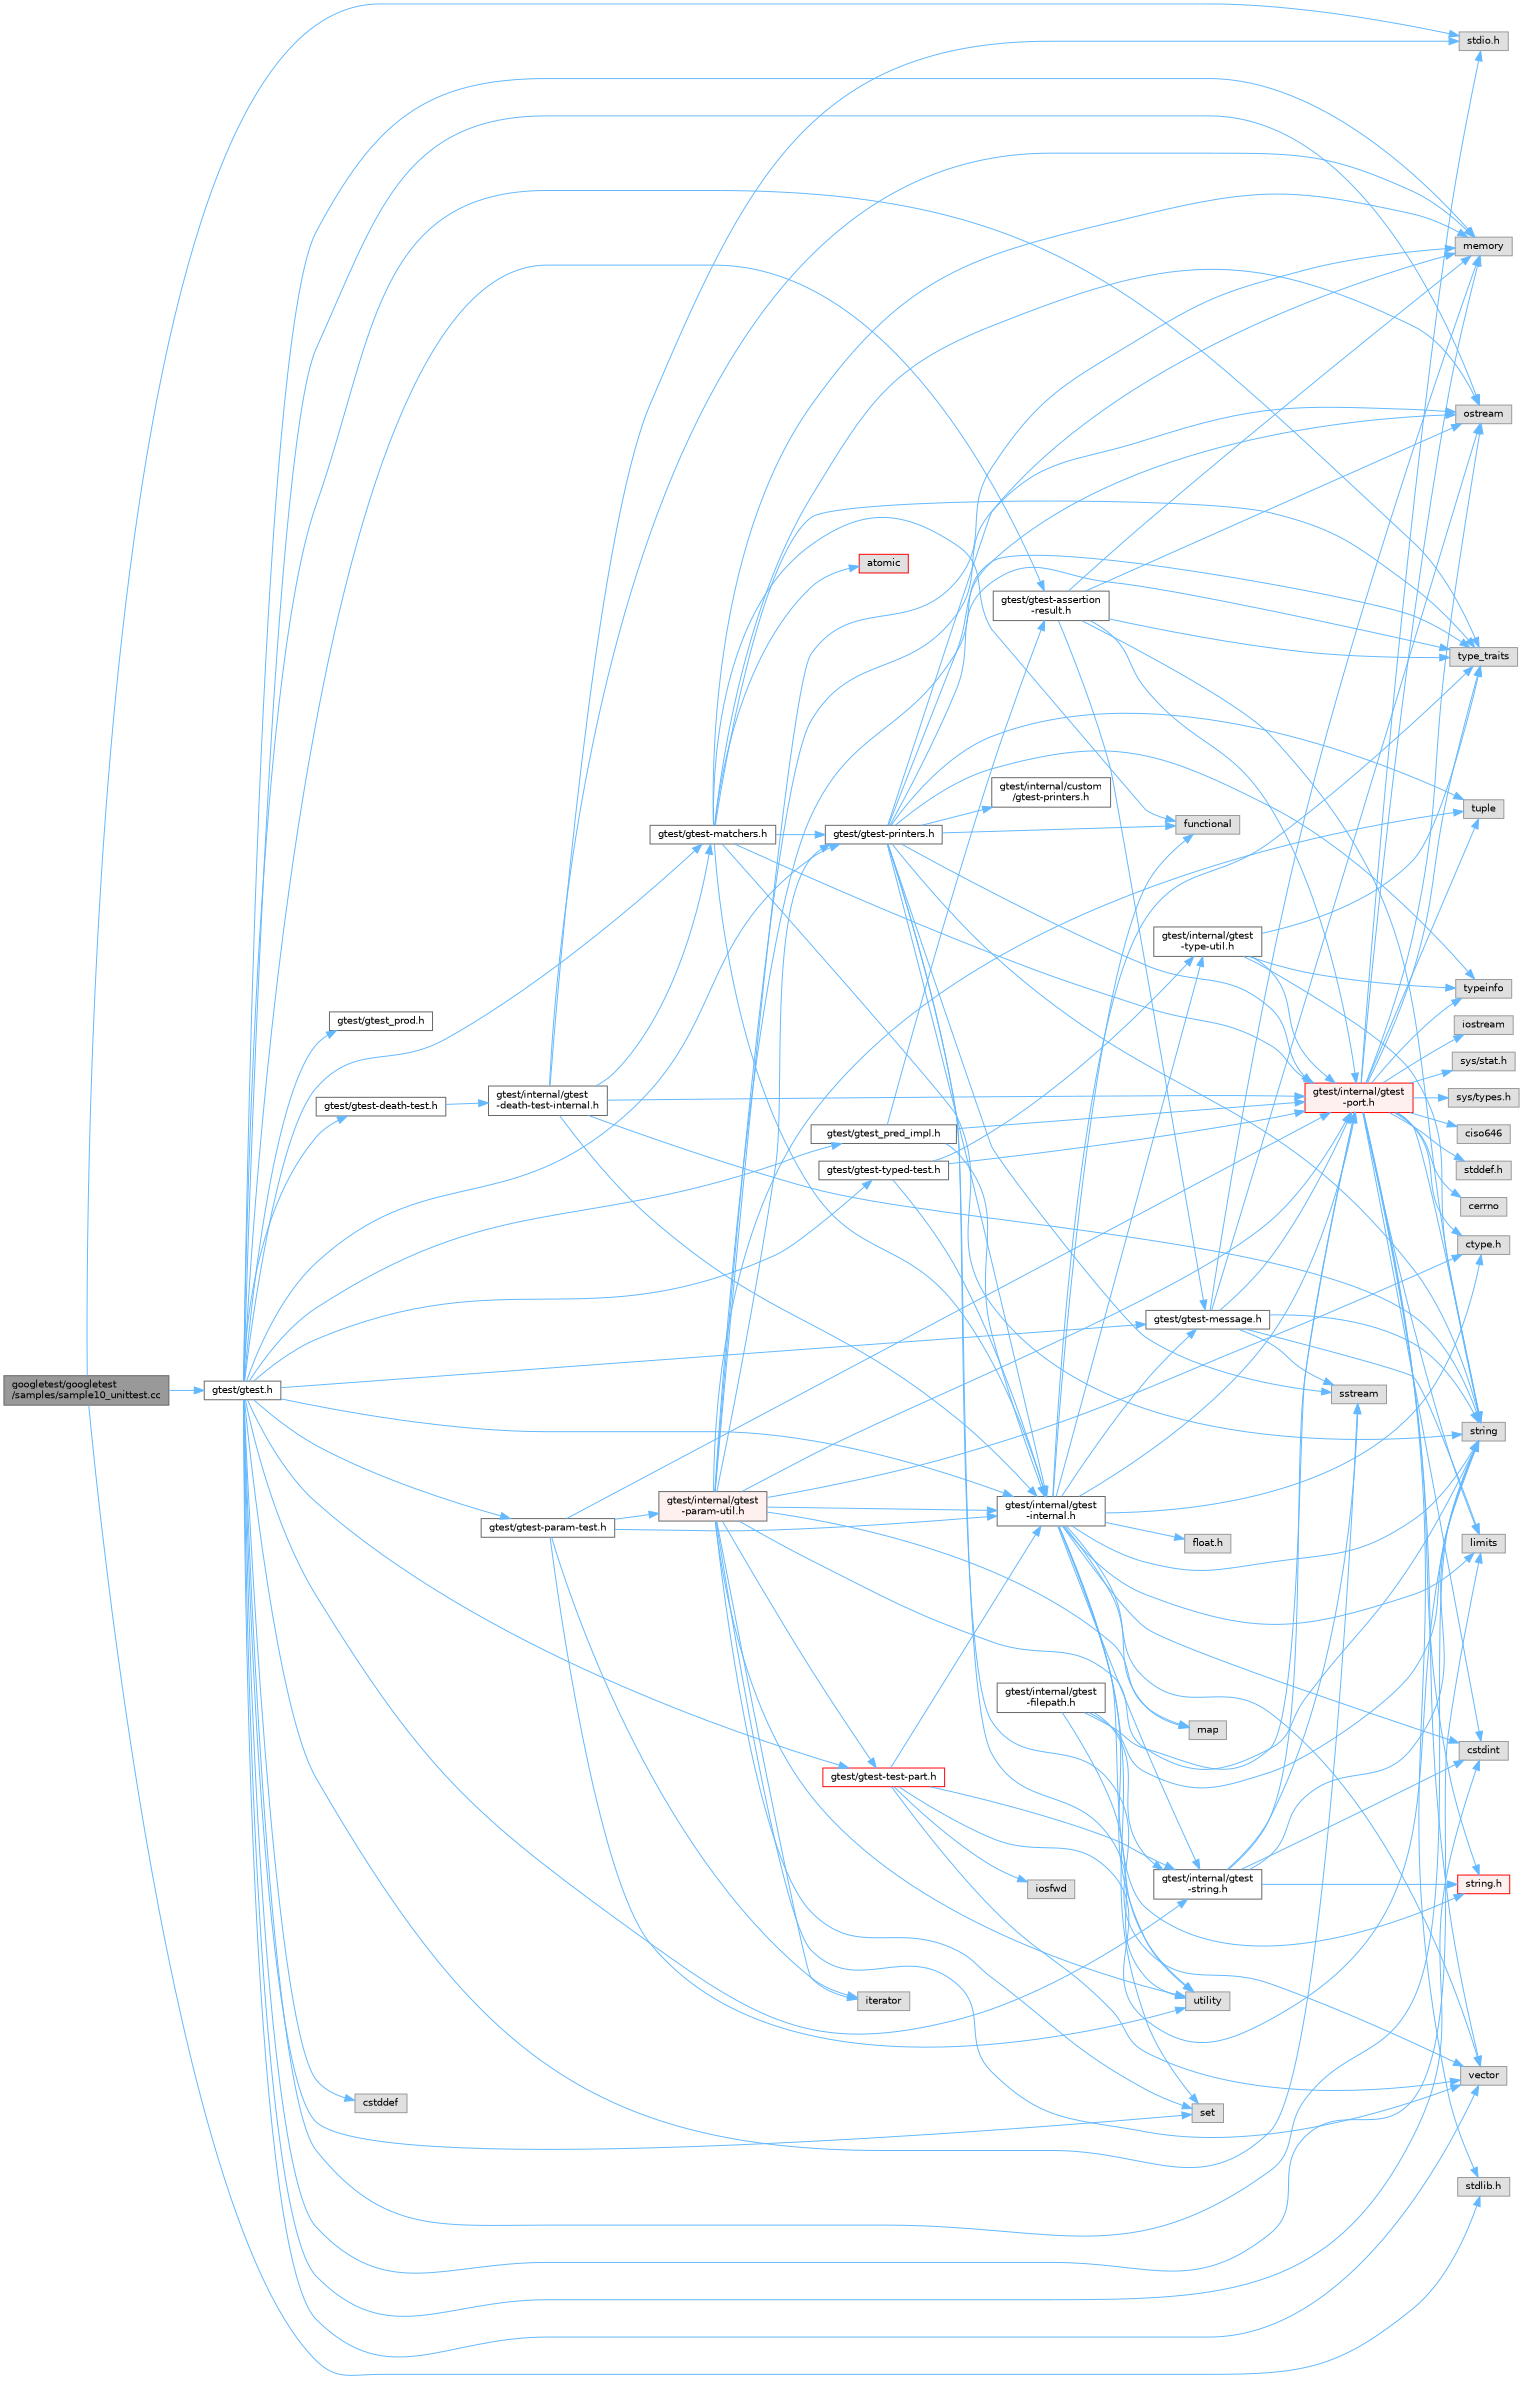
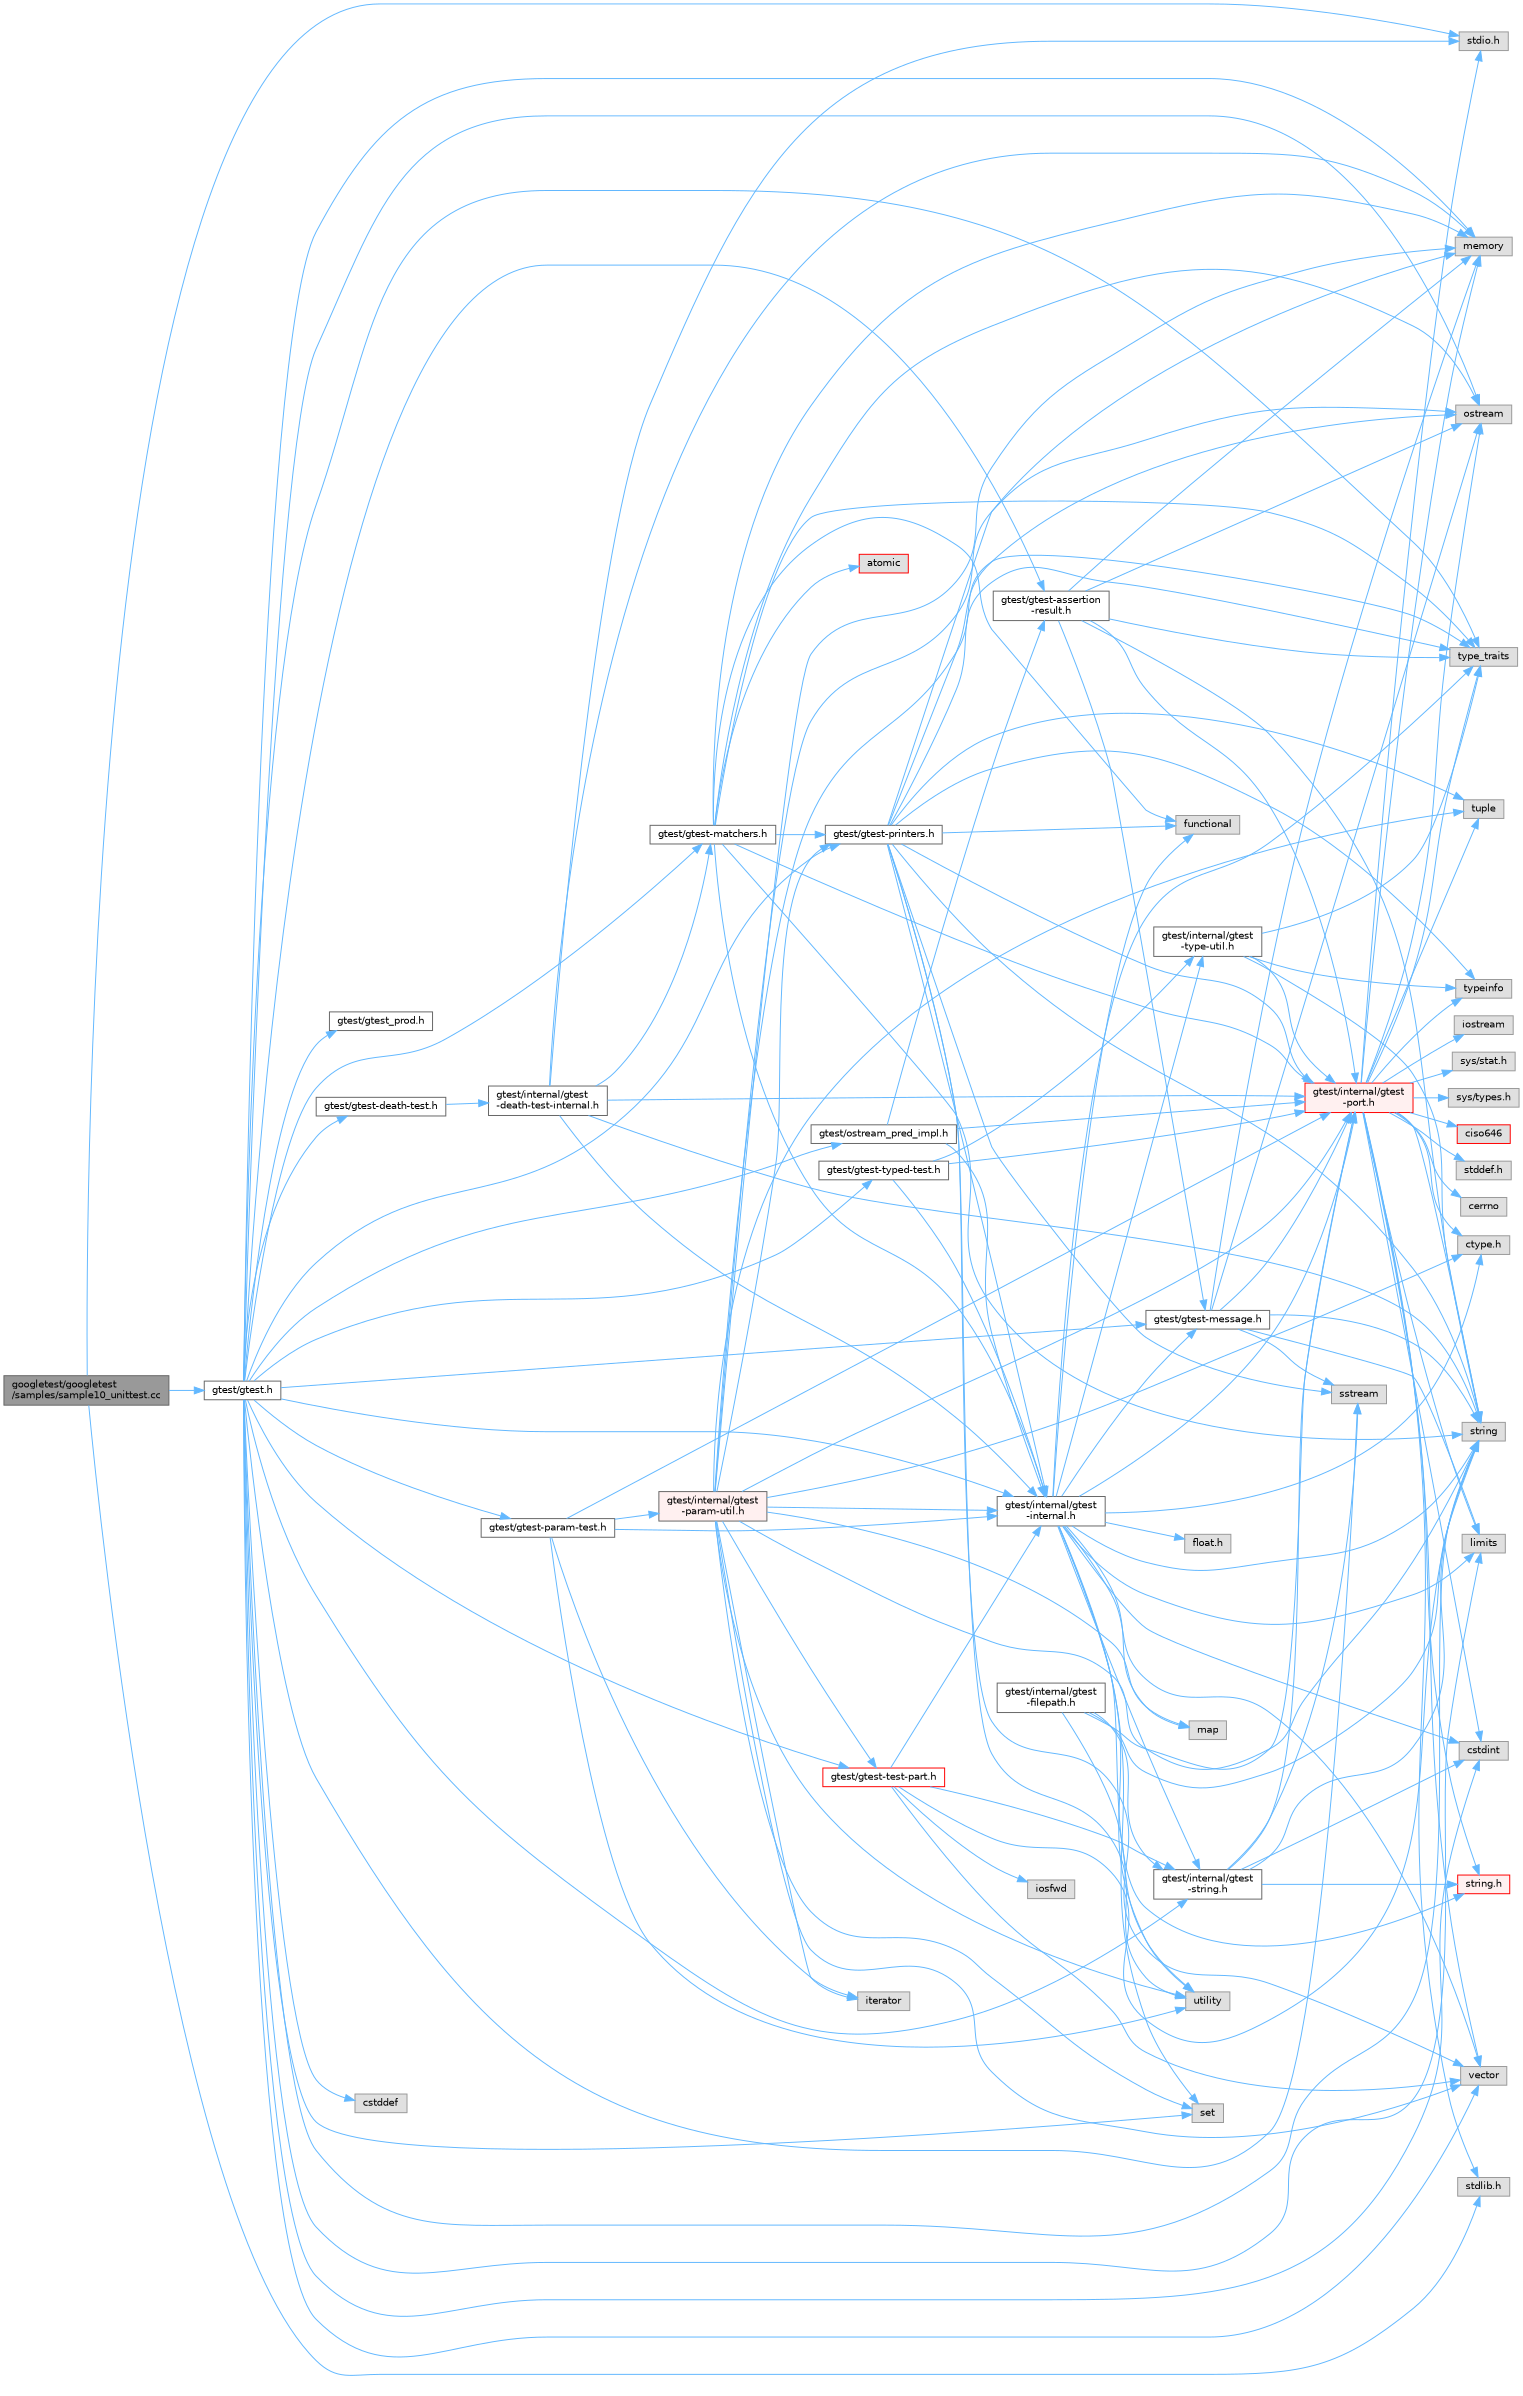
node "gtest/internal/custom /gtest-printers.h": removed
node "gtest/gtest_pred_impl.h": label "gtest/gtest_pred_impl.h" -> "gtest/ostream_pred_impl.h"
node "ciso646": color grey60 -> red
